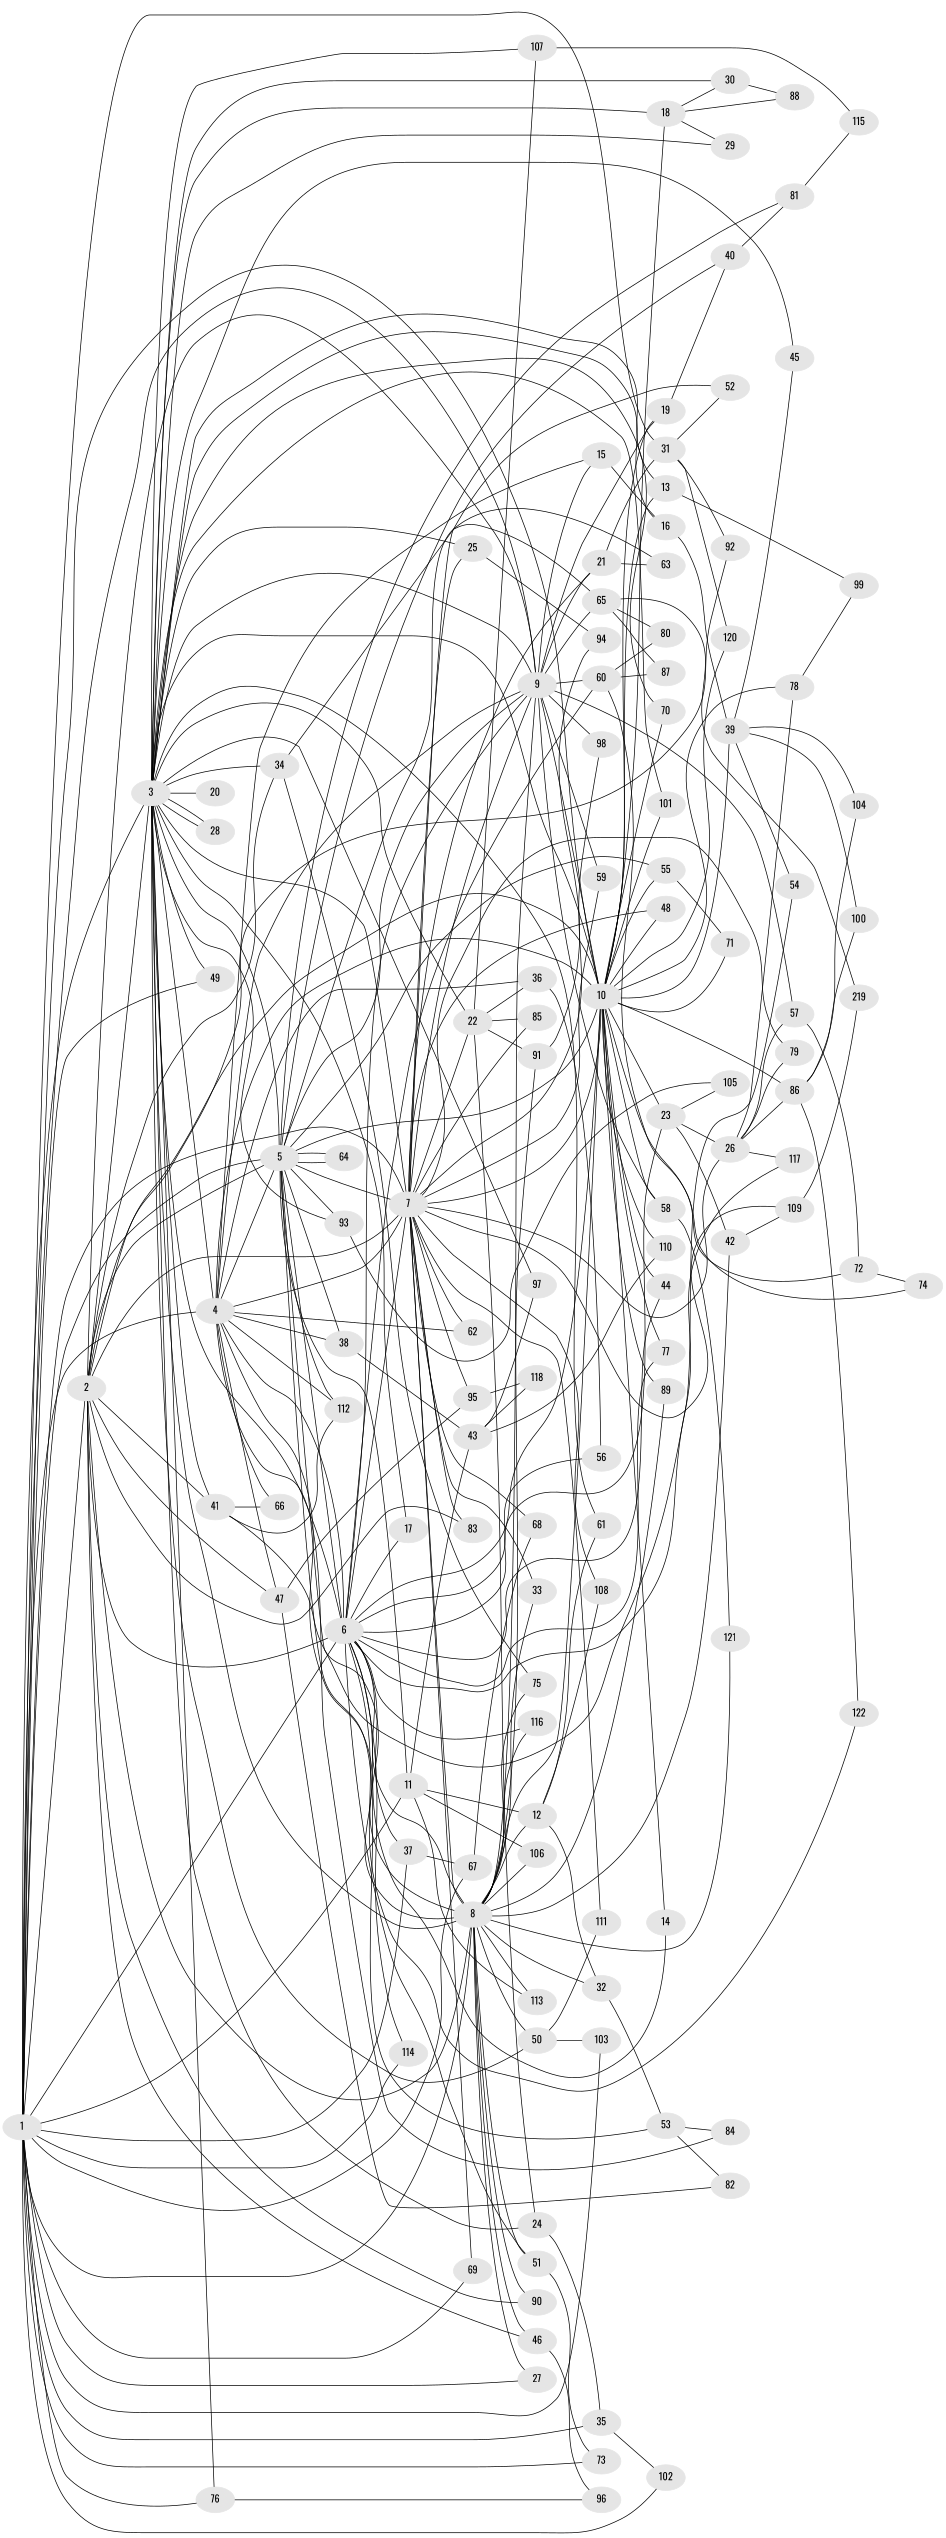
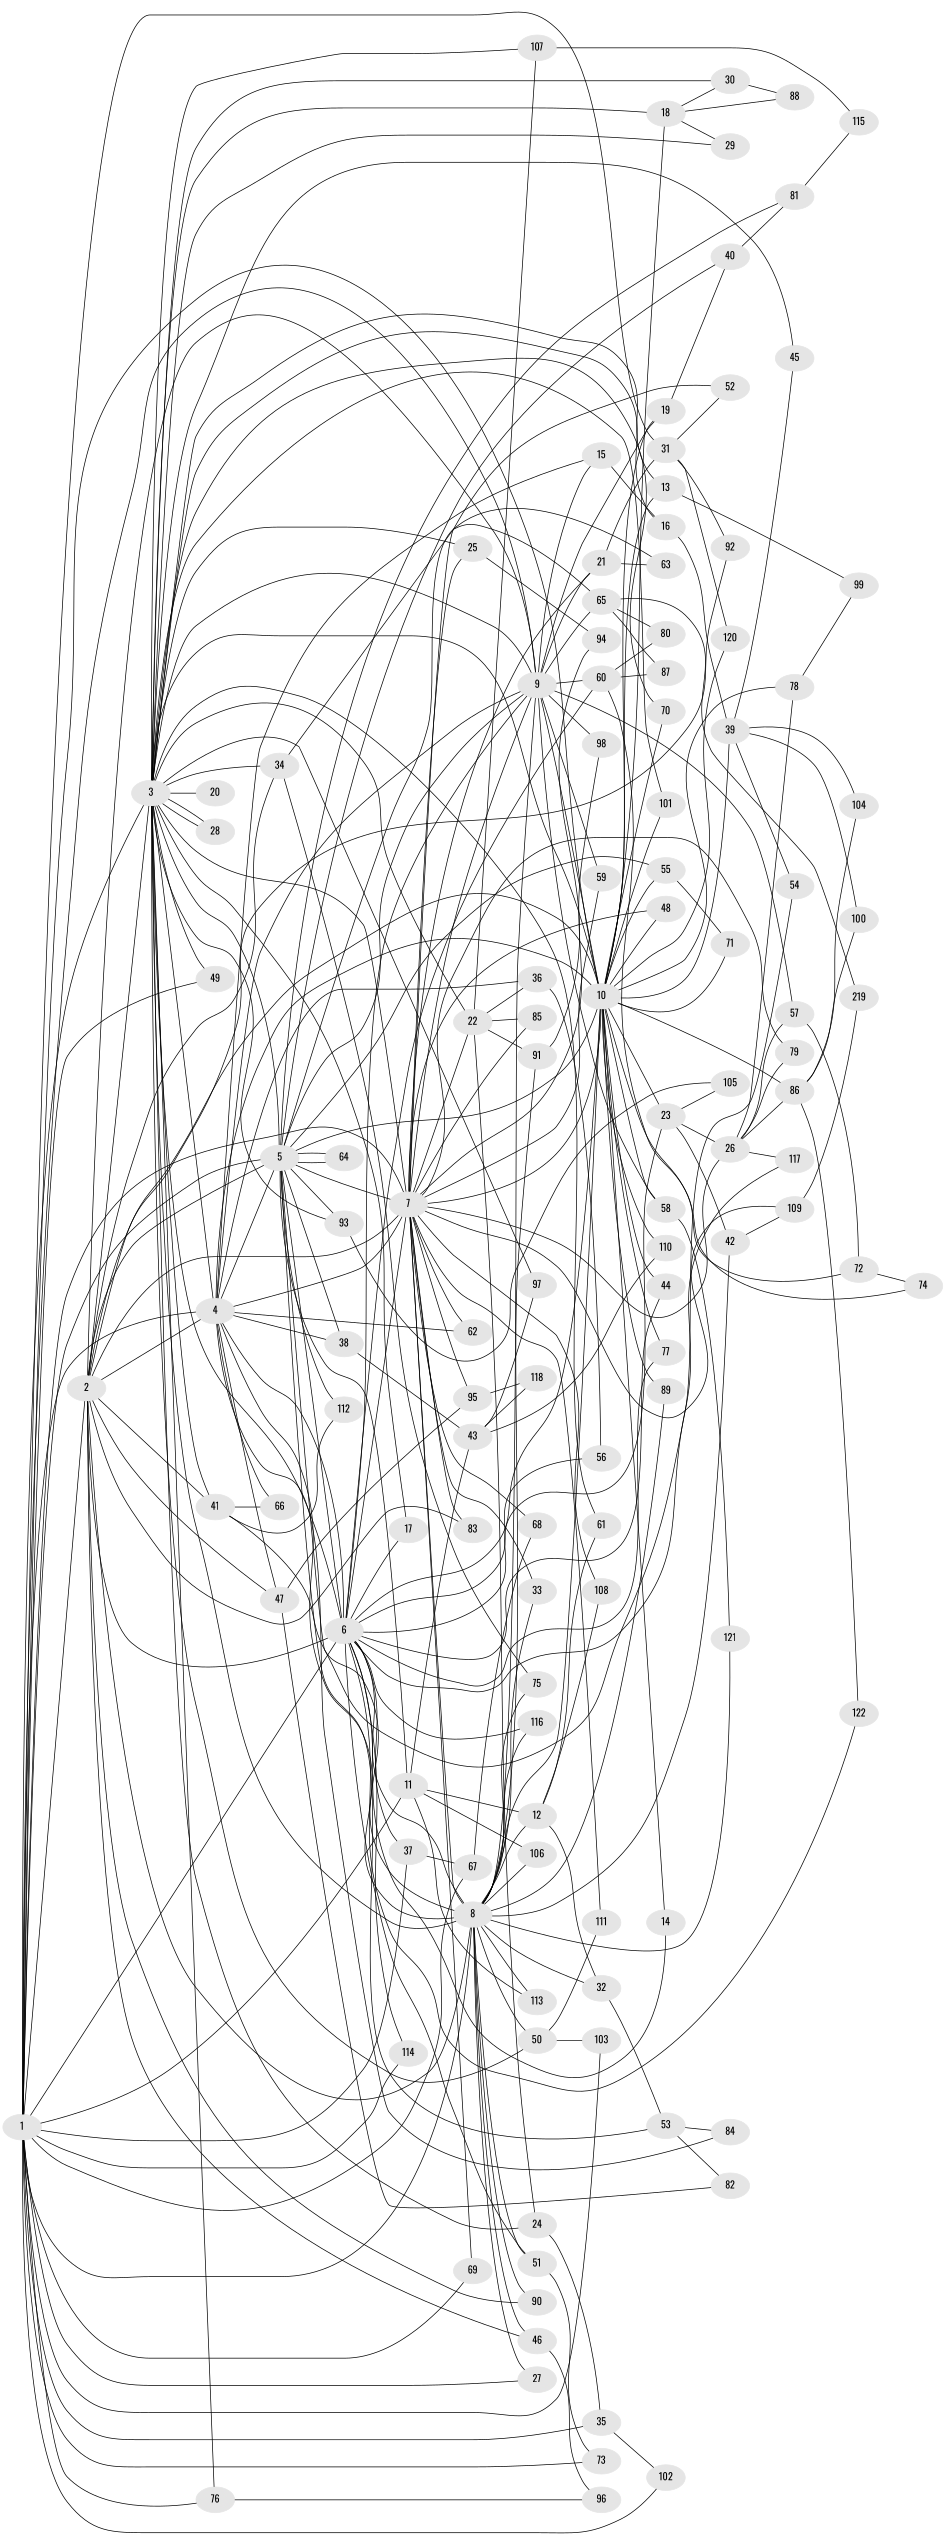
edge "4" -- "112": now "4" -- "2"
